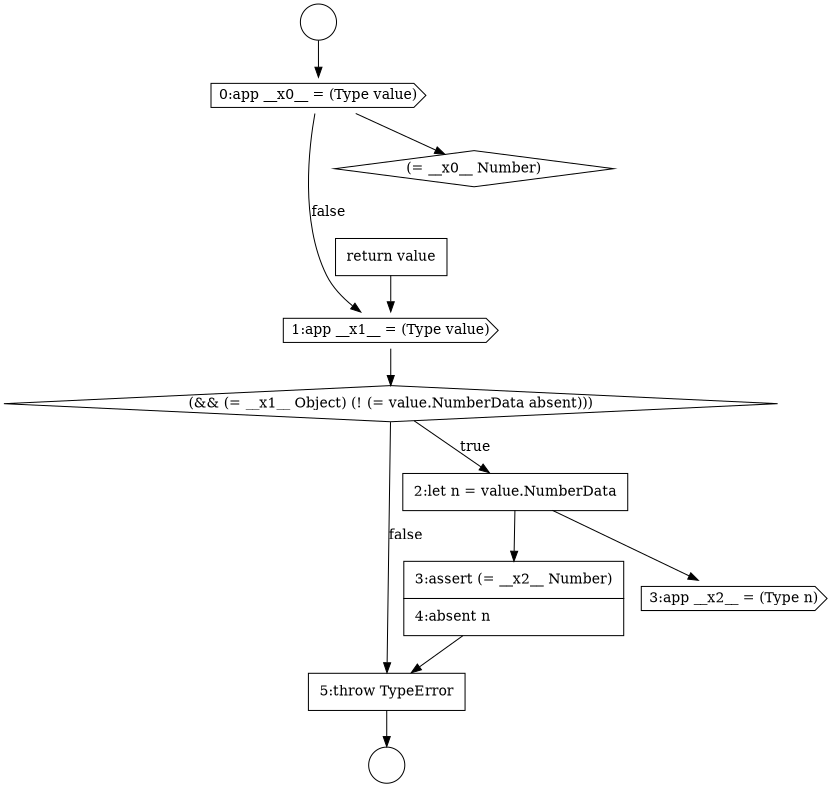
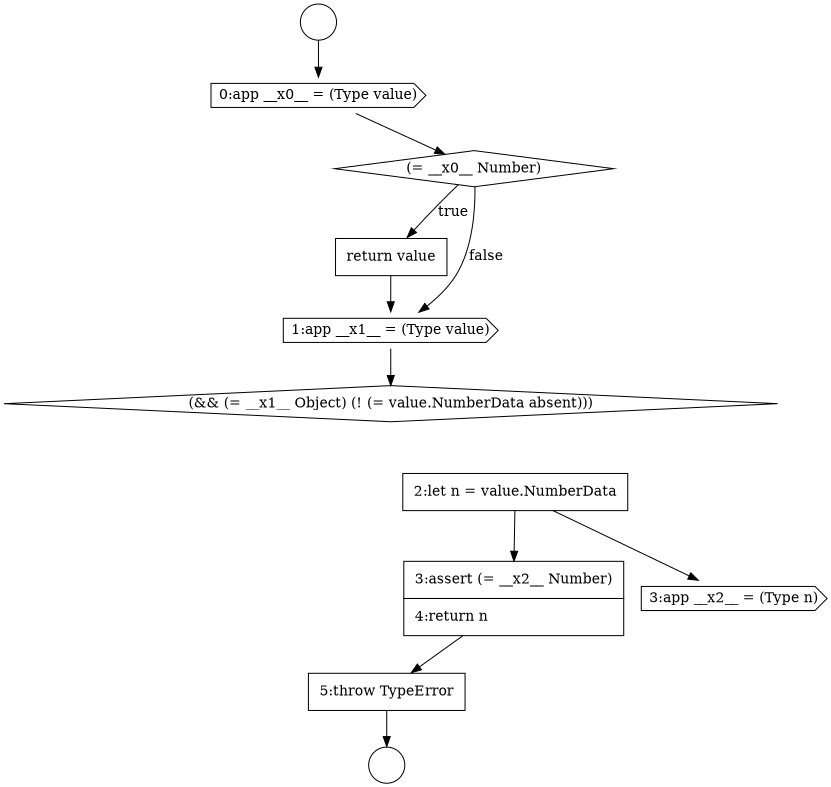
edge "(= __x0__ Number)" -> "return value": added, label "true"
edge "0:app __x0__ = (Type value)" -> "1:app __x1__ = (Type value)": now "(= __x0__ Number)" -> "1:app __x1__ = (Type value)"
edge "(&& (= __x1__ Object) (! (= value.NumberData absent)))" -> "2:let n = value.NumberData": removed, label "true"
edge "(&& (= __x1__ Object) (! (= value.NumberData absent)))" -> "5:throw TypeError": removed, label "false"
node "3:assert (= __x2__ Number)": text "4:absent n" -> "4:return n"
